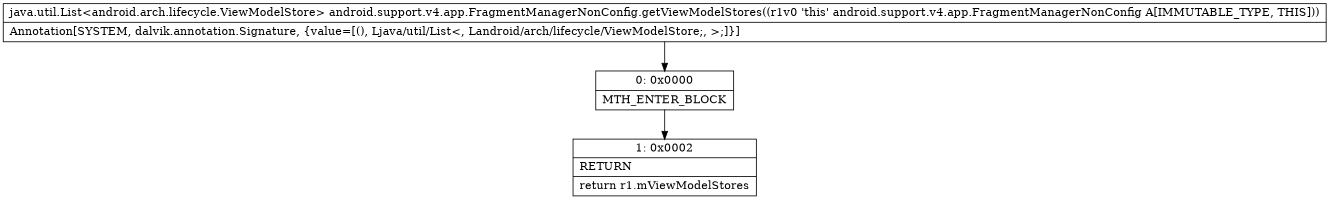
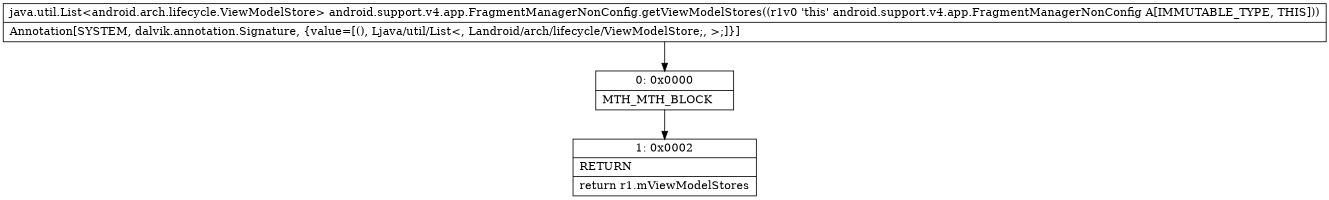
node "0: 0x0000": text "MTH_ENTER_BLOCK" -> "MTH_MTH_BLOCK"
